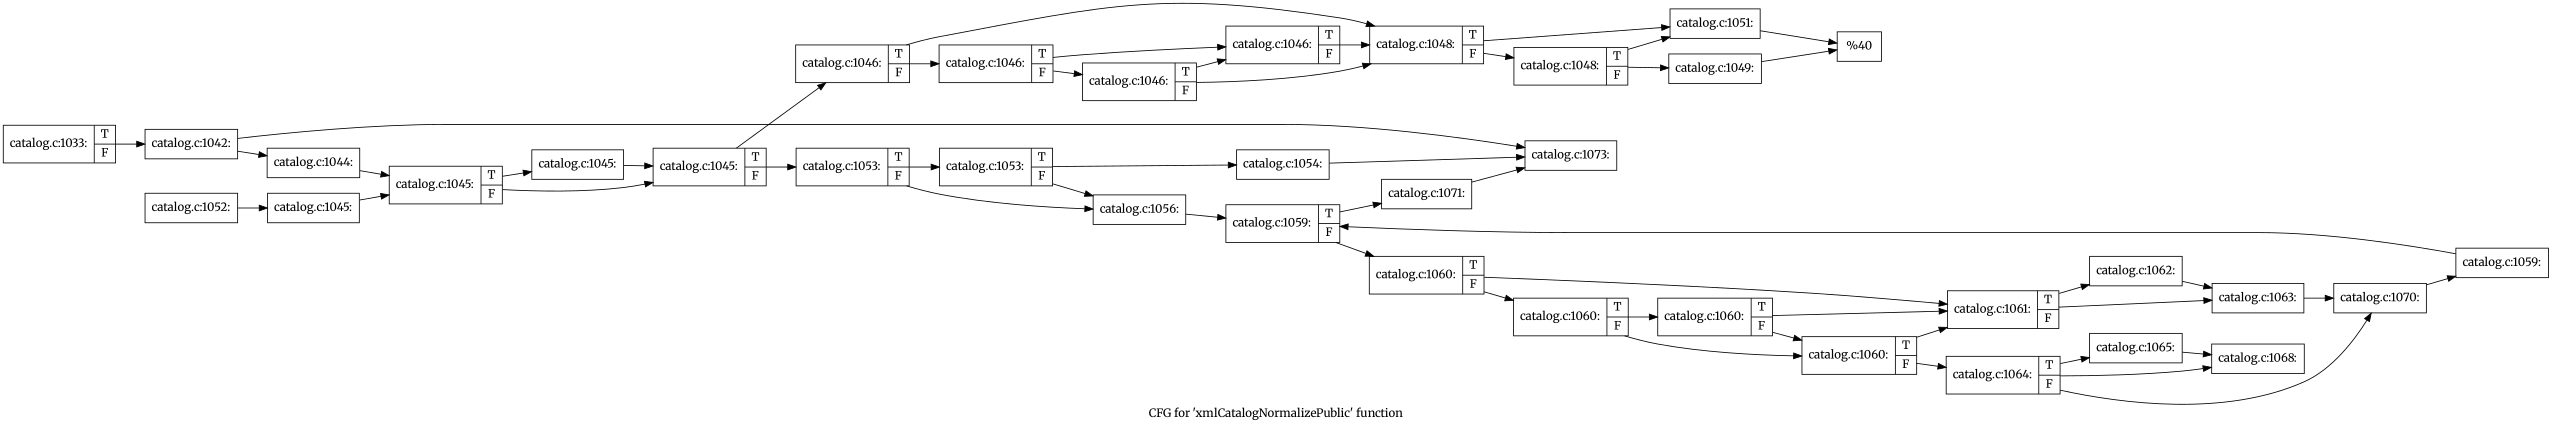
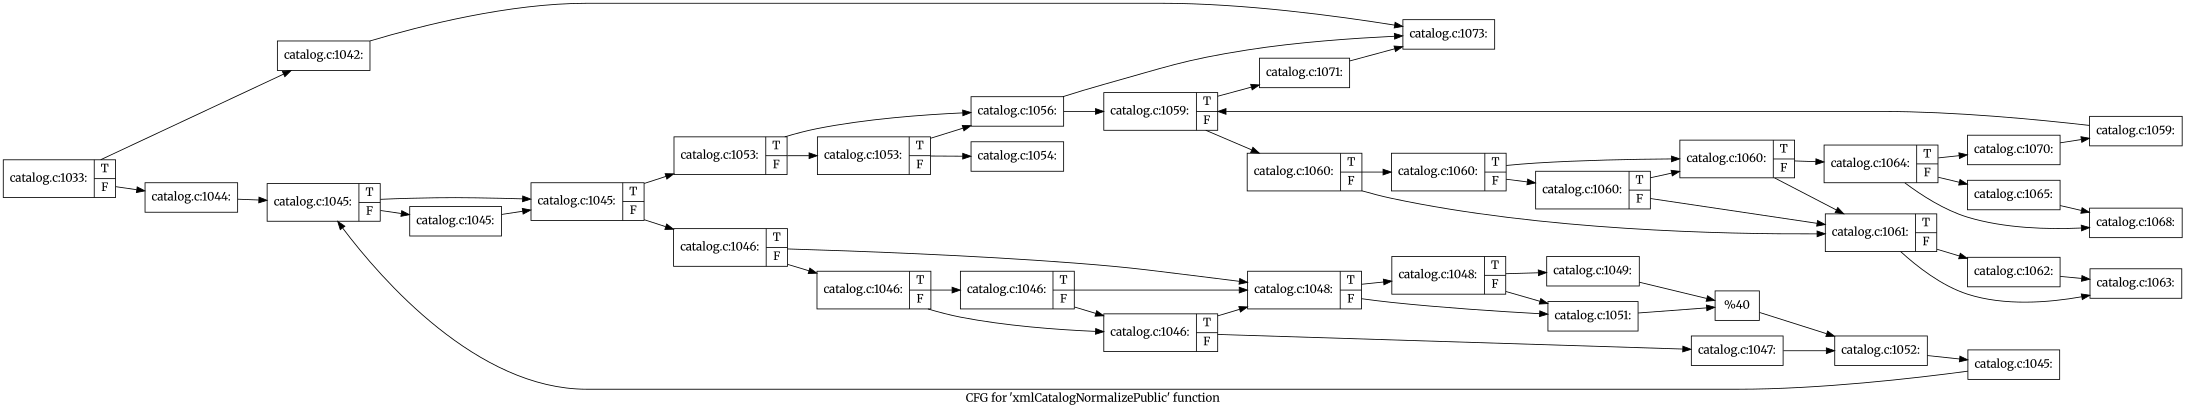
edge "catalog.c:1042:" -> "catalog.c:1044:": now "catalog.c:1033:" -> "catalog.c:1044:"
edge "catalog.c:1054:" -> "catalog.c:1073:": now "catalog.c:1056:" -> "catalog.c:1073:"
edge "catalog.c:1063:" -> "catalog.c:1070:": removed
edge "%40" -> "catalog.c:1052:": added
node "catalog.c:1047:": added
